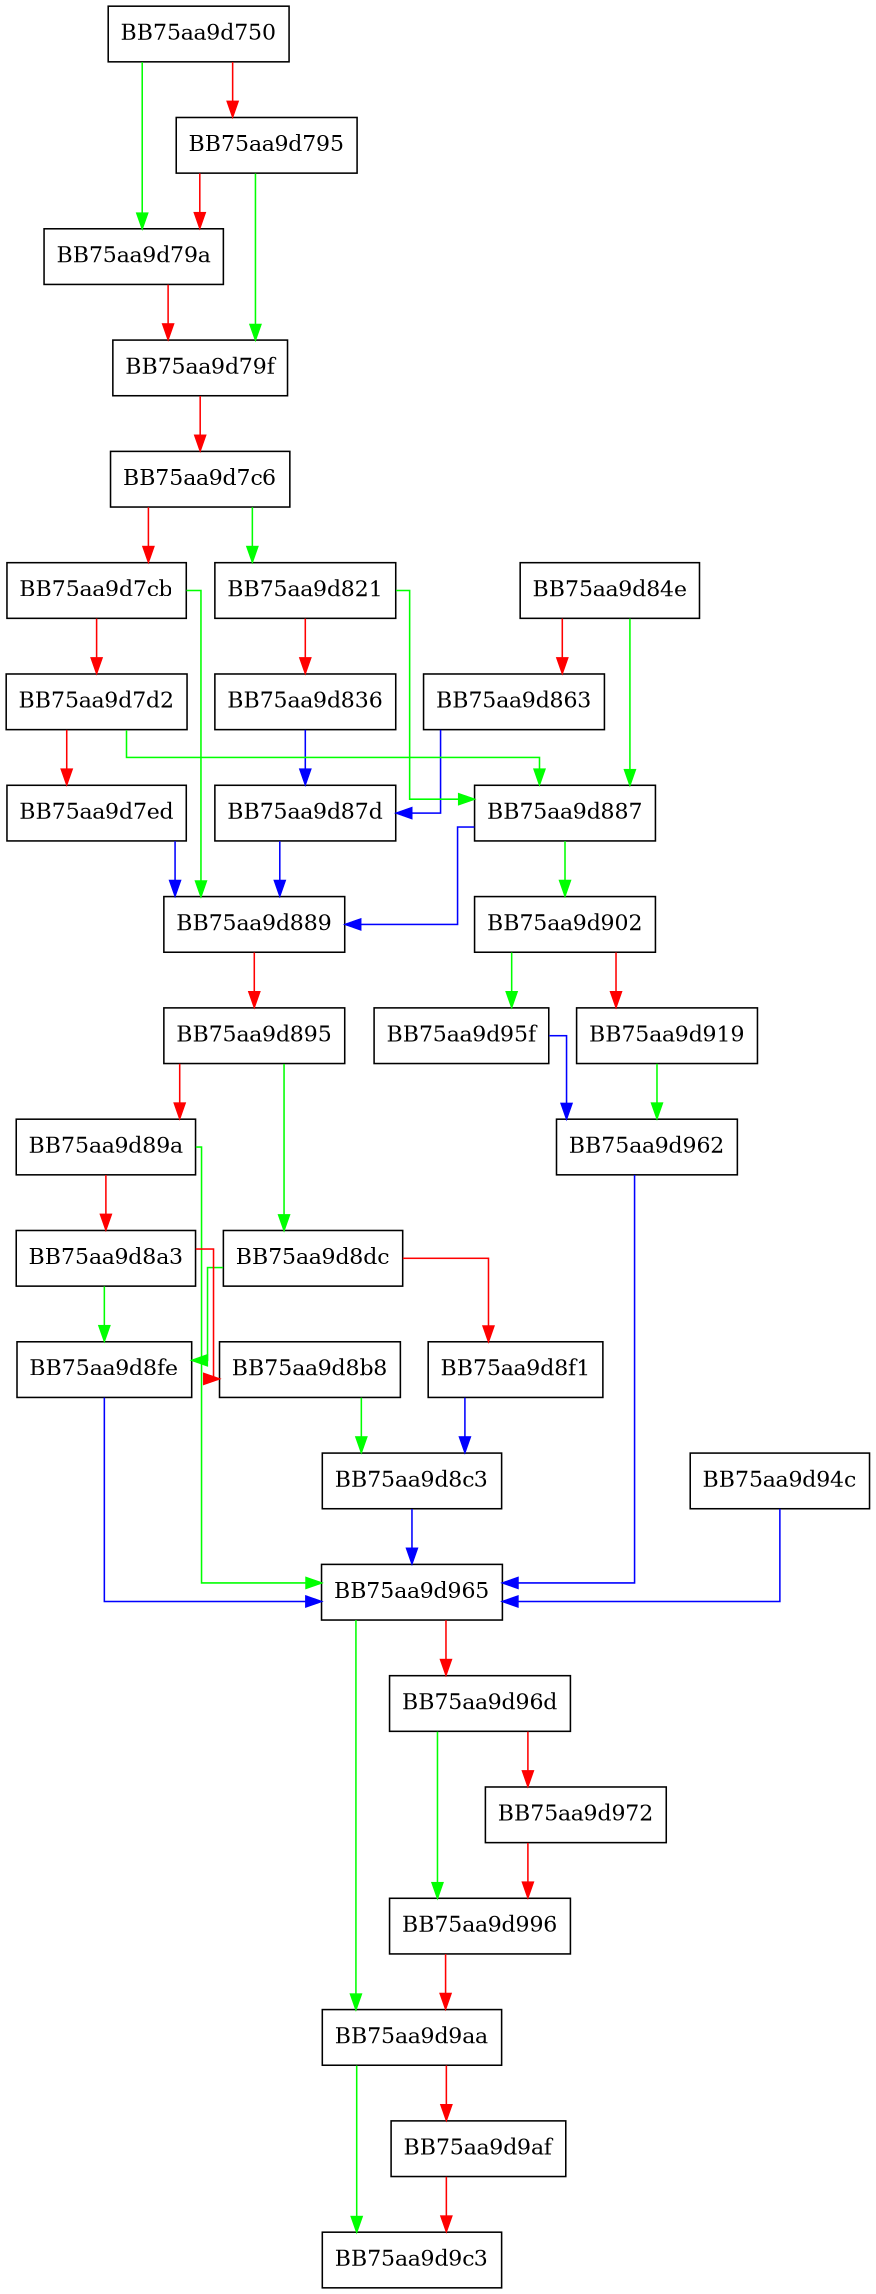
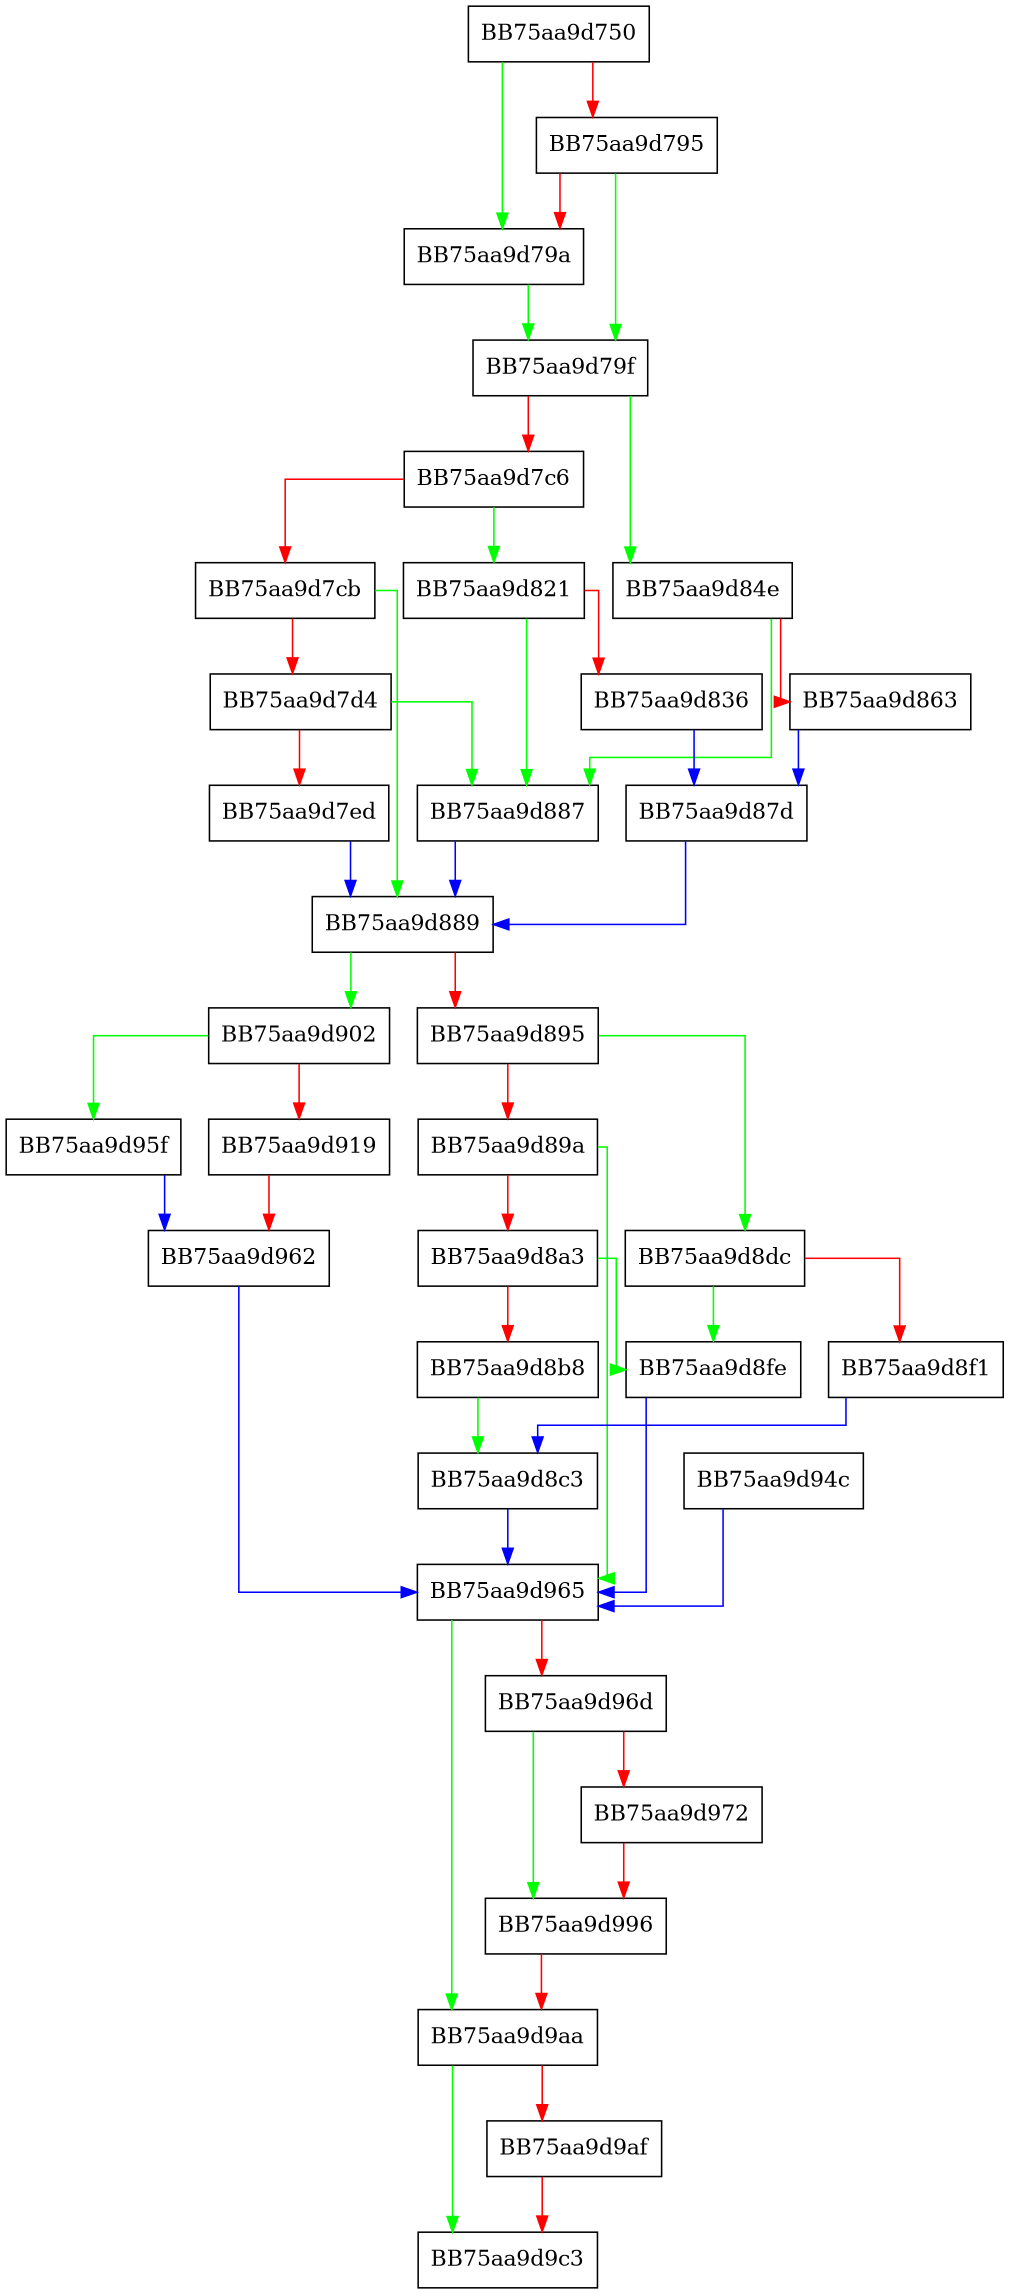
edge "BB75aa9d79a" -> "BB75aa9d79f": color red -> green
edge "BB75aa9d79f" -> "BB75aa9d84e": added
node "BB75aa9d7d2": label "BB75aa9d7d2" -> "BB75aa9d7d4"
edge "BB75aa9d887" -> "BB75aa9d902": now "BB75aa9d889" -> "BB75aa9d902"
edge "BB75aa9d919" -> "BB75aa9d962": color green -> red
